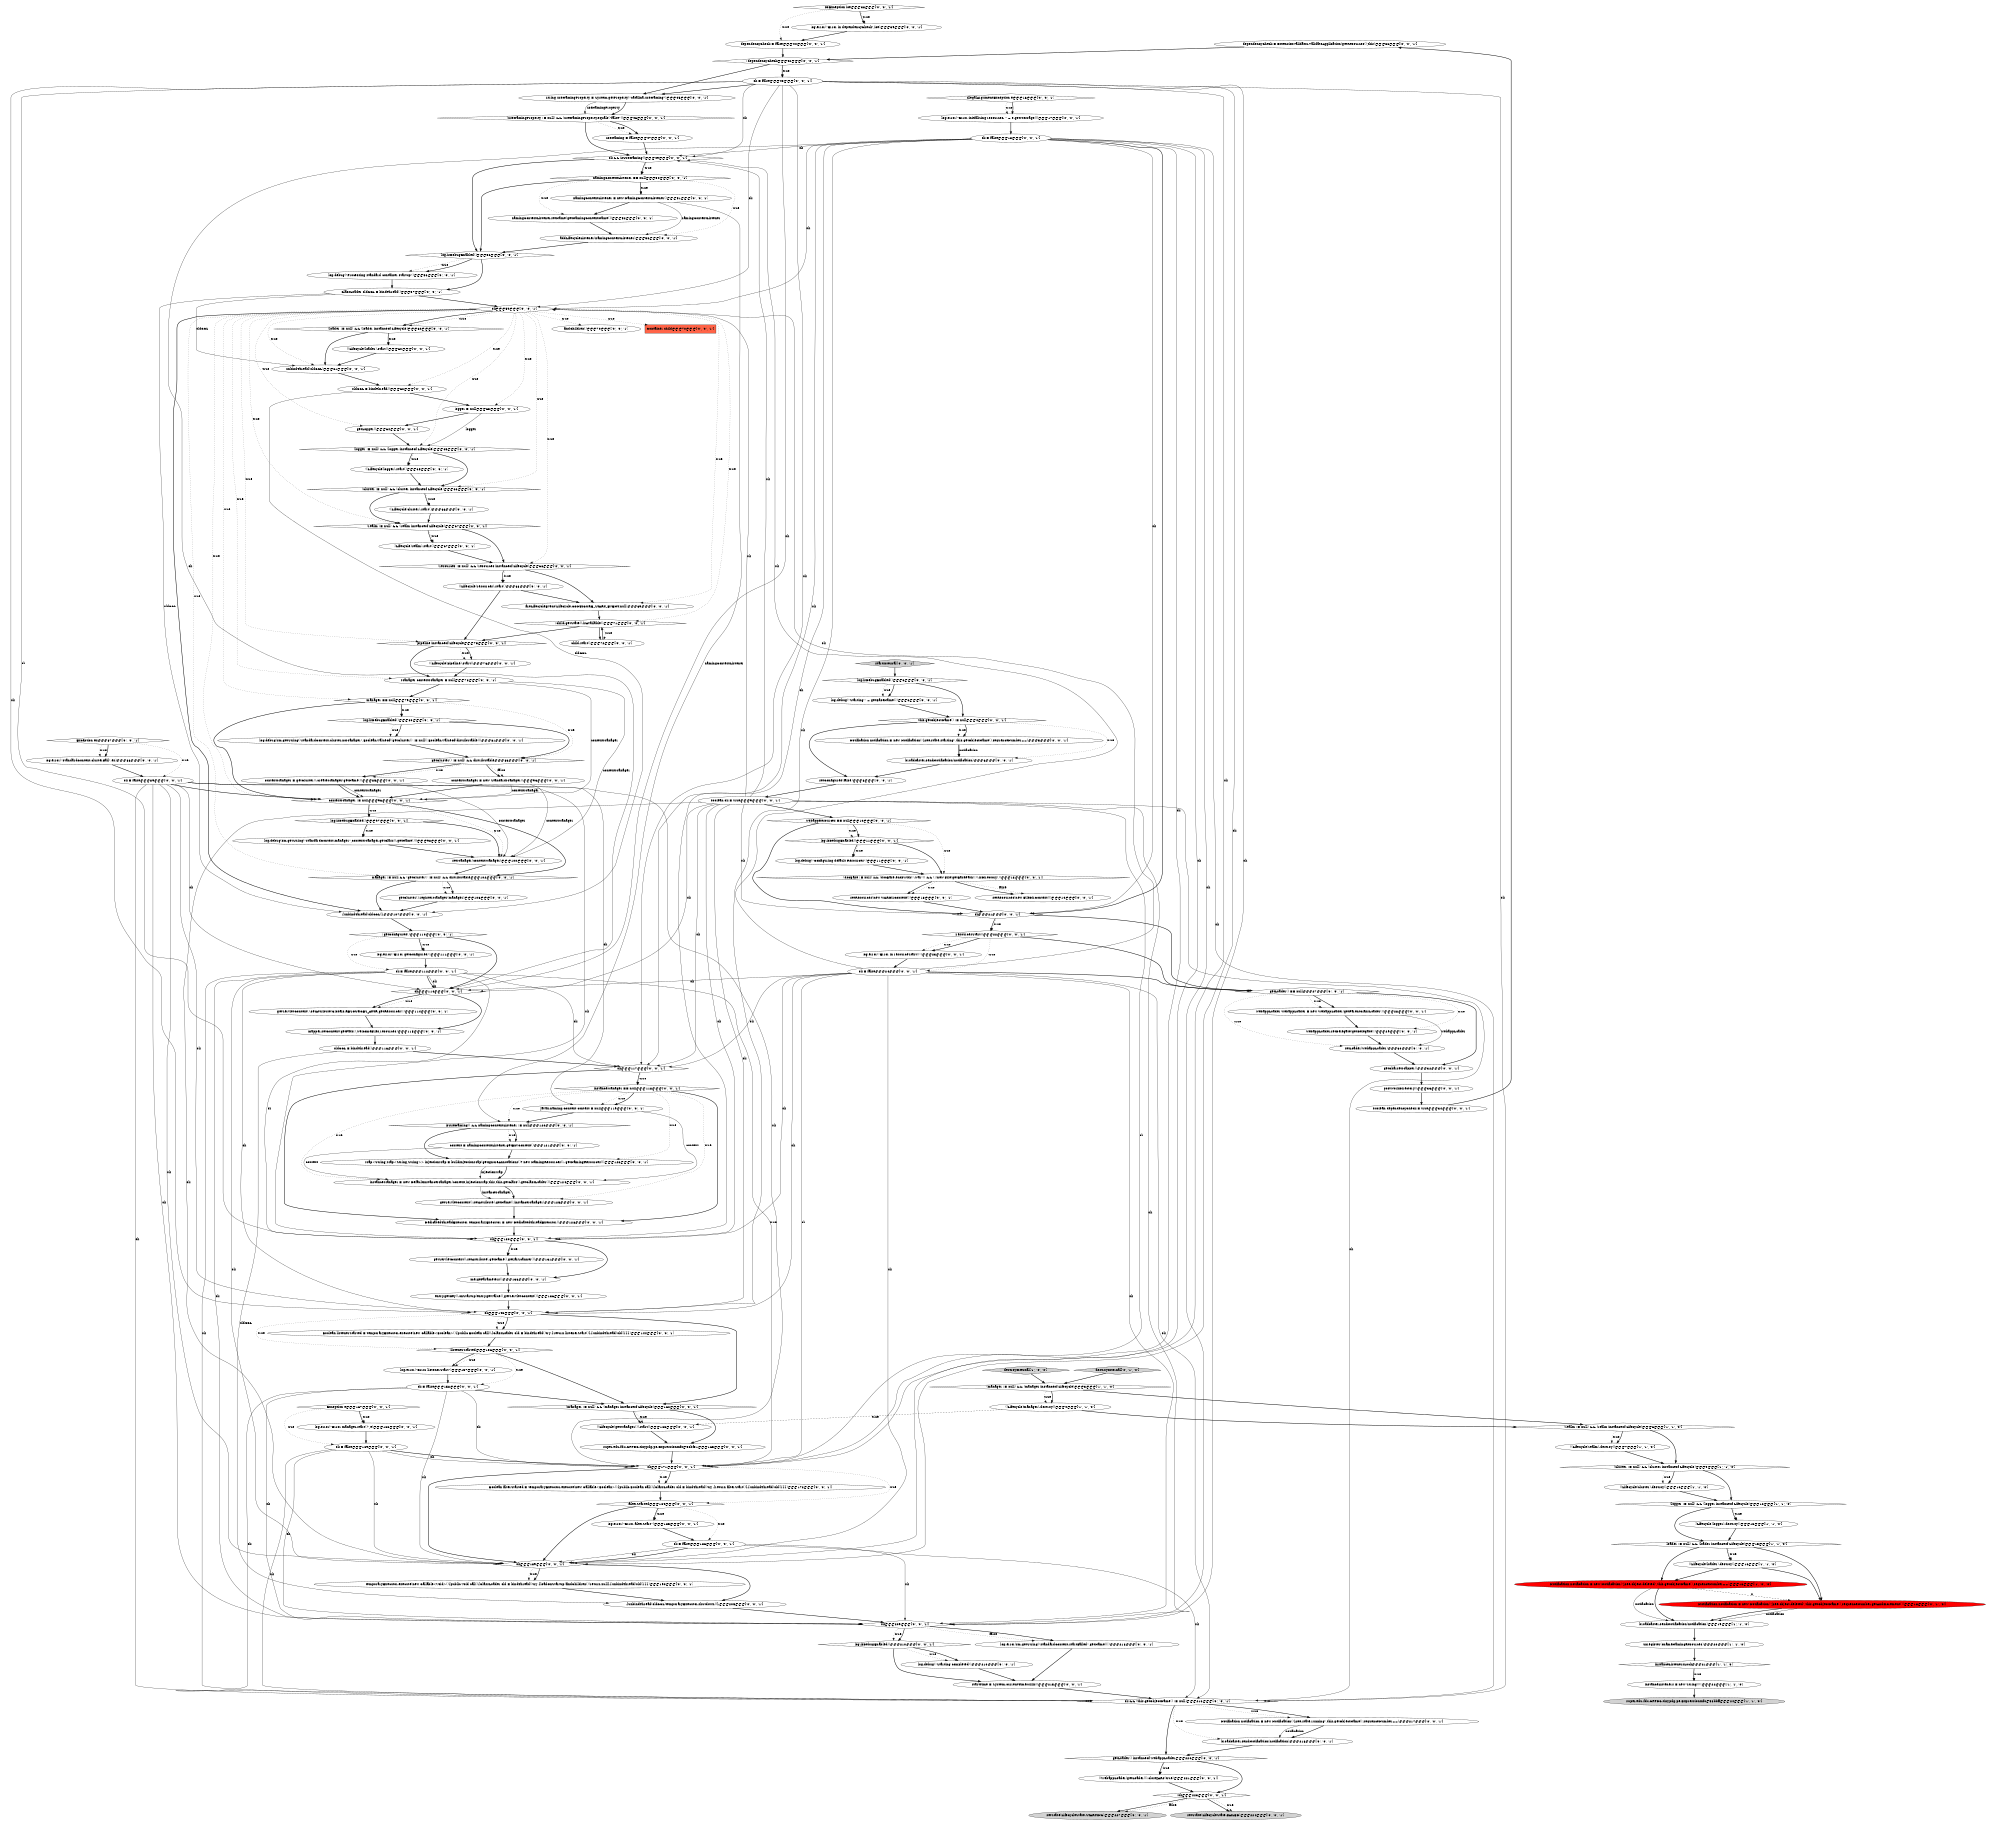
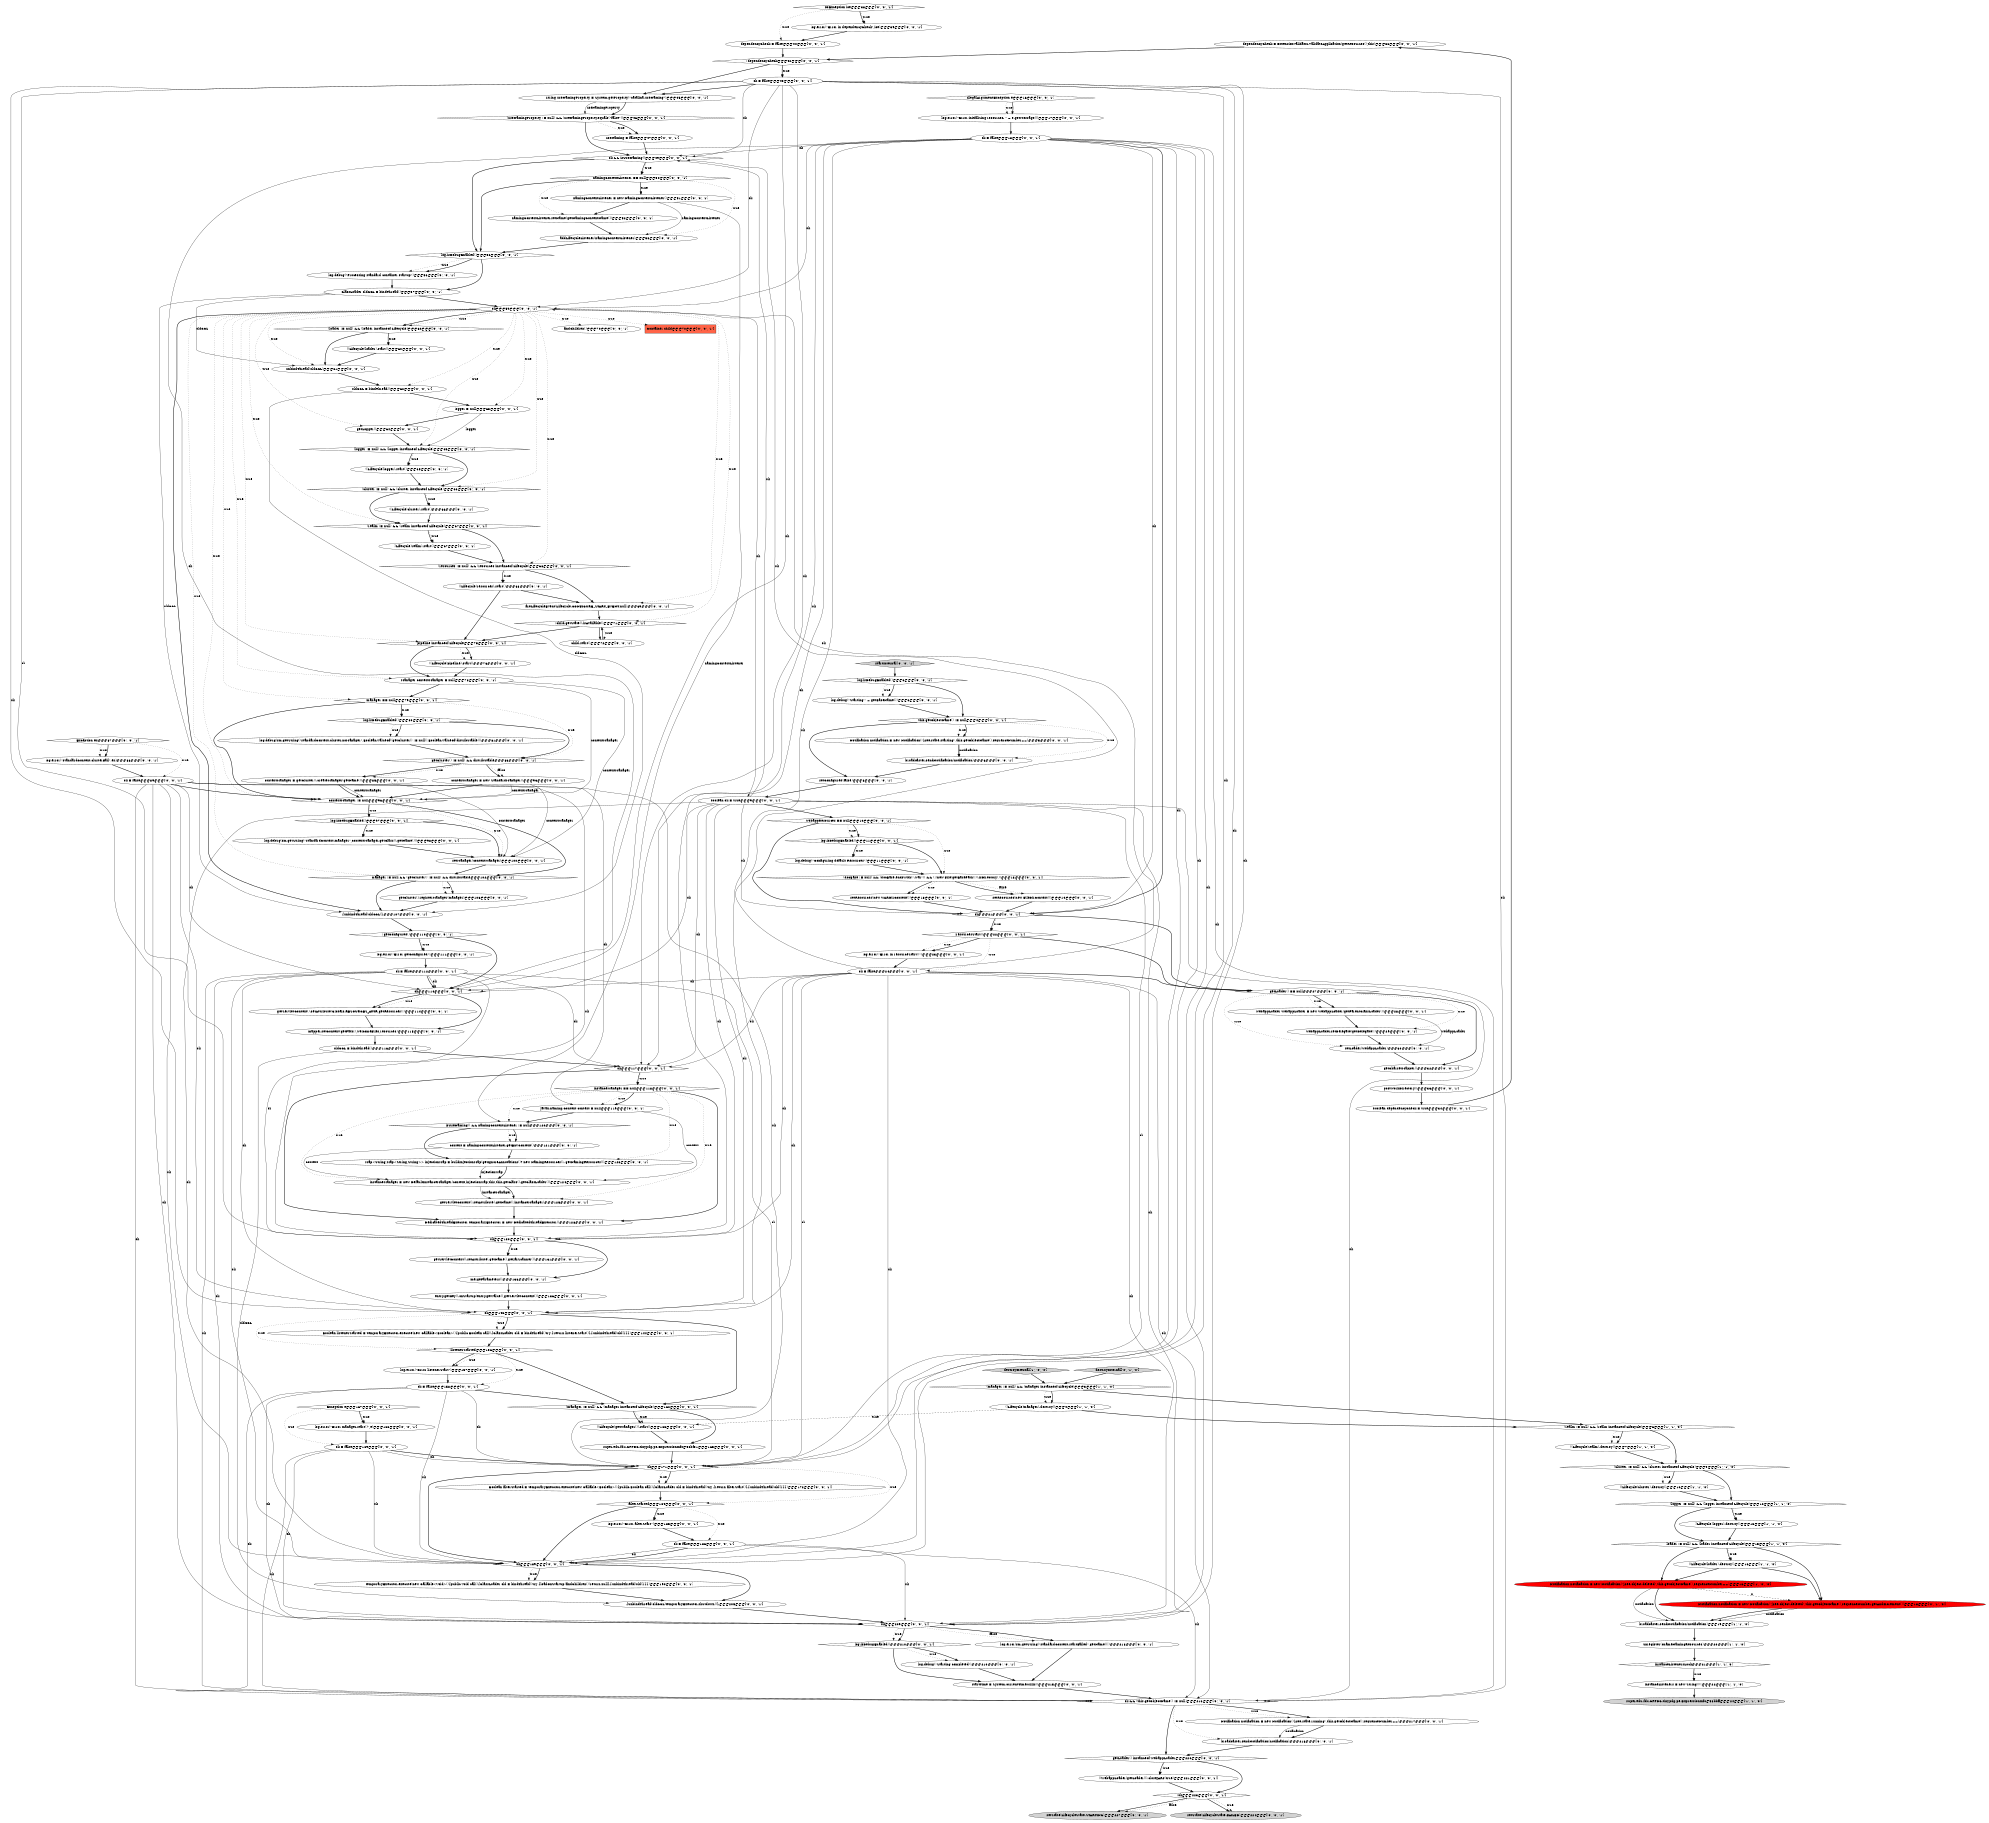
edge "boolean ok = true@@@9@@@['0', '0', '1']" -> "ok@@@59@@@['0', '0', '1']": reversed
edge "setResources(new FileDirContext())@@@14@@@['0', '0', '1']" -> "ok@@@21@@@['0', '0', '1']": added
edge "!getConfigured()@@@110@@@['0', '0', '1']" -> "ok = false@@@112@@@['0', '0', '1']": removed, label "true"
edge "ok = false@@@112@@@['0', '0', '1']" -> "ok@@@171@@@['0', '0', '1']": label "true" -> "ok"
